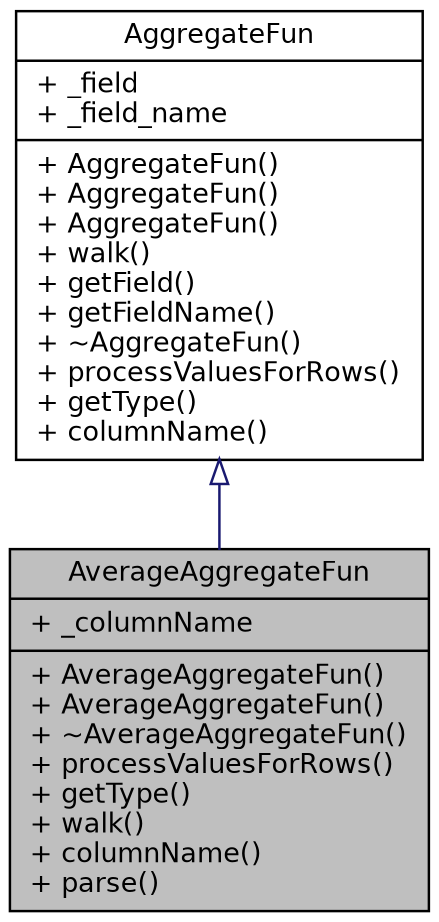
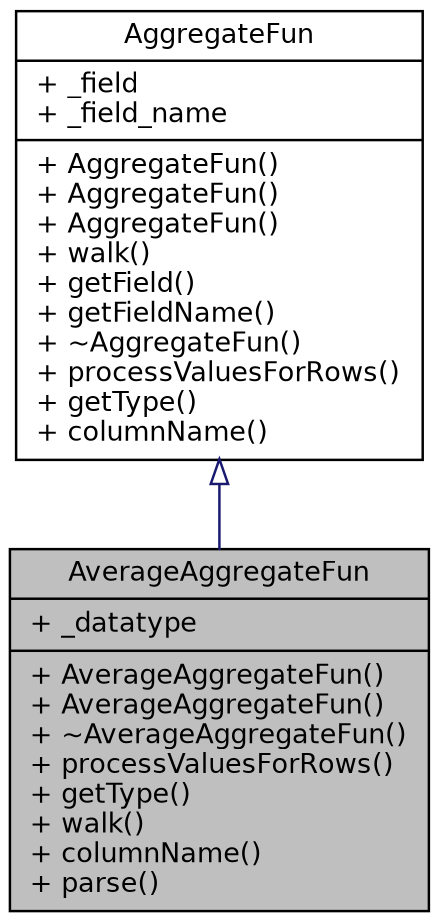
node "AverageAggregateFun": text "+ _columnName" -> "+ _datatype"
